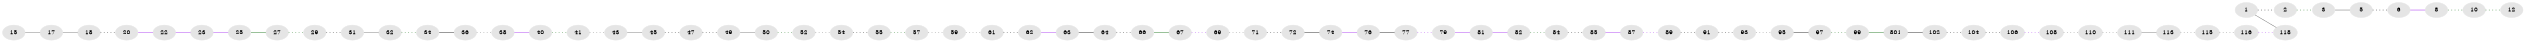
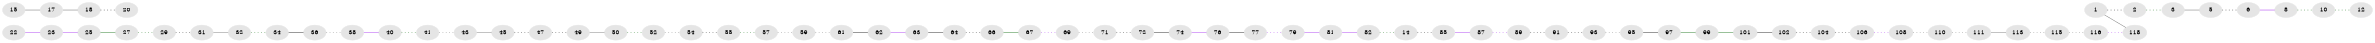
edge "20" -- "22": removed
edge "61" -- "62": style dotted -> solid
node "84": label "84" -> "14"
edge "97" -- "99": style dotted -> solid
node "801": label "801" -> "101"
